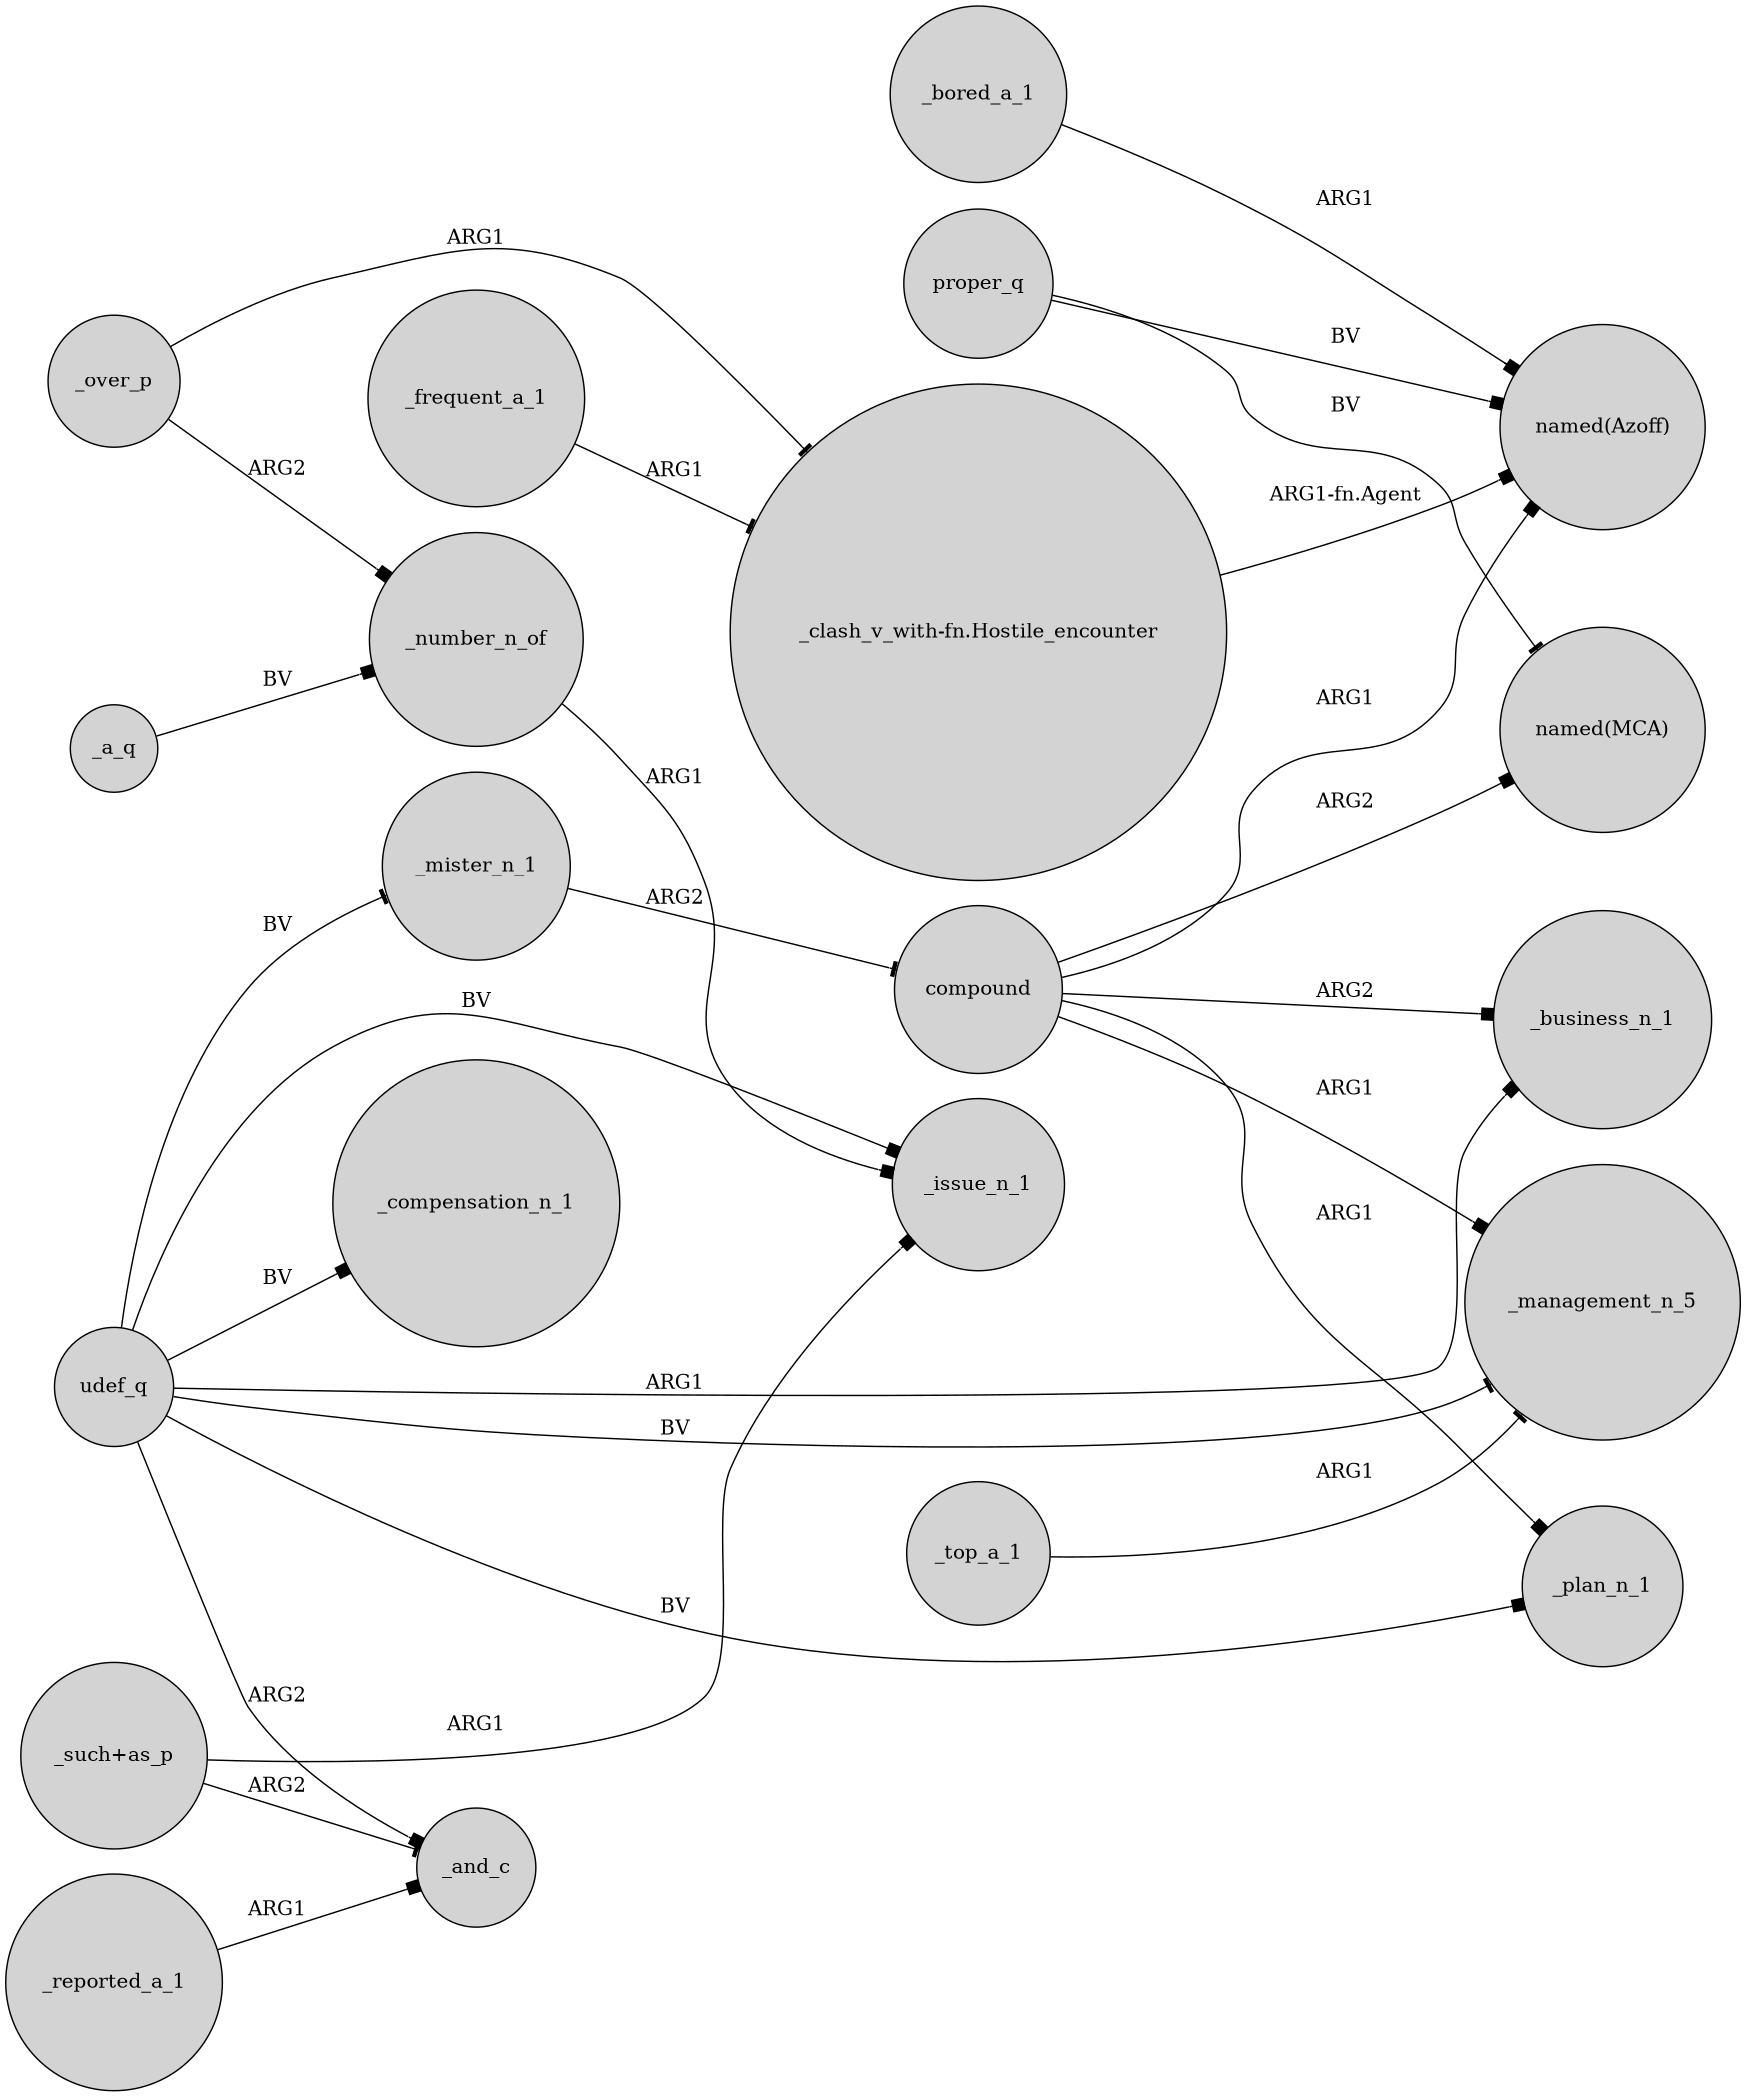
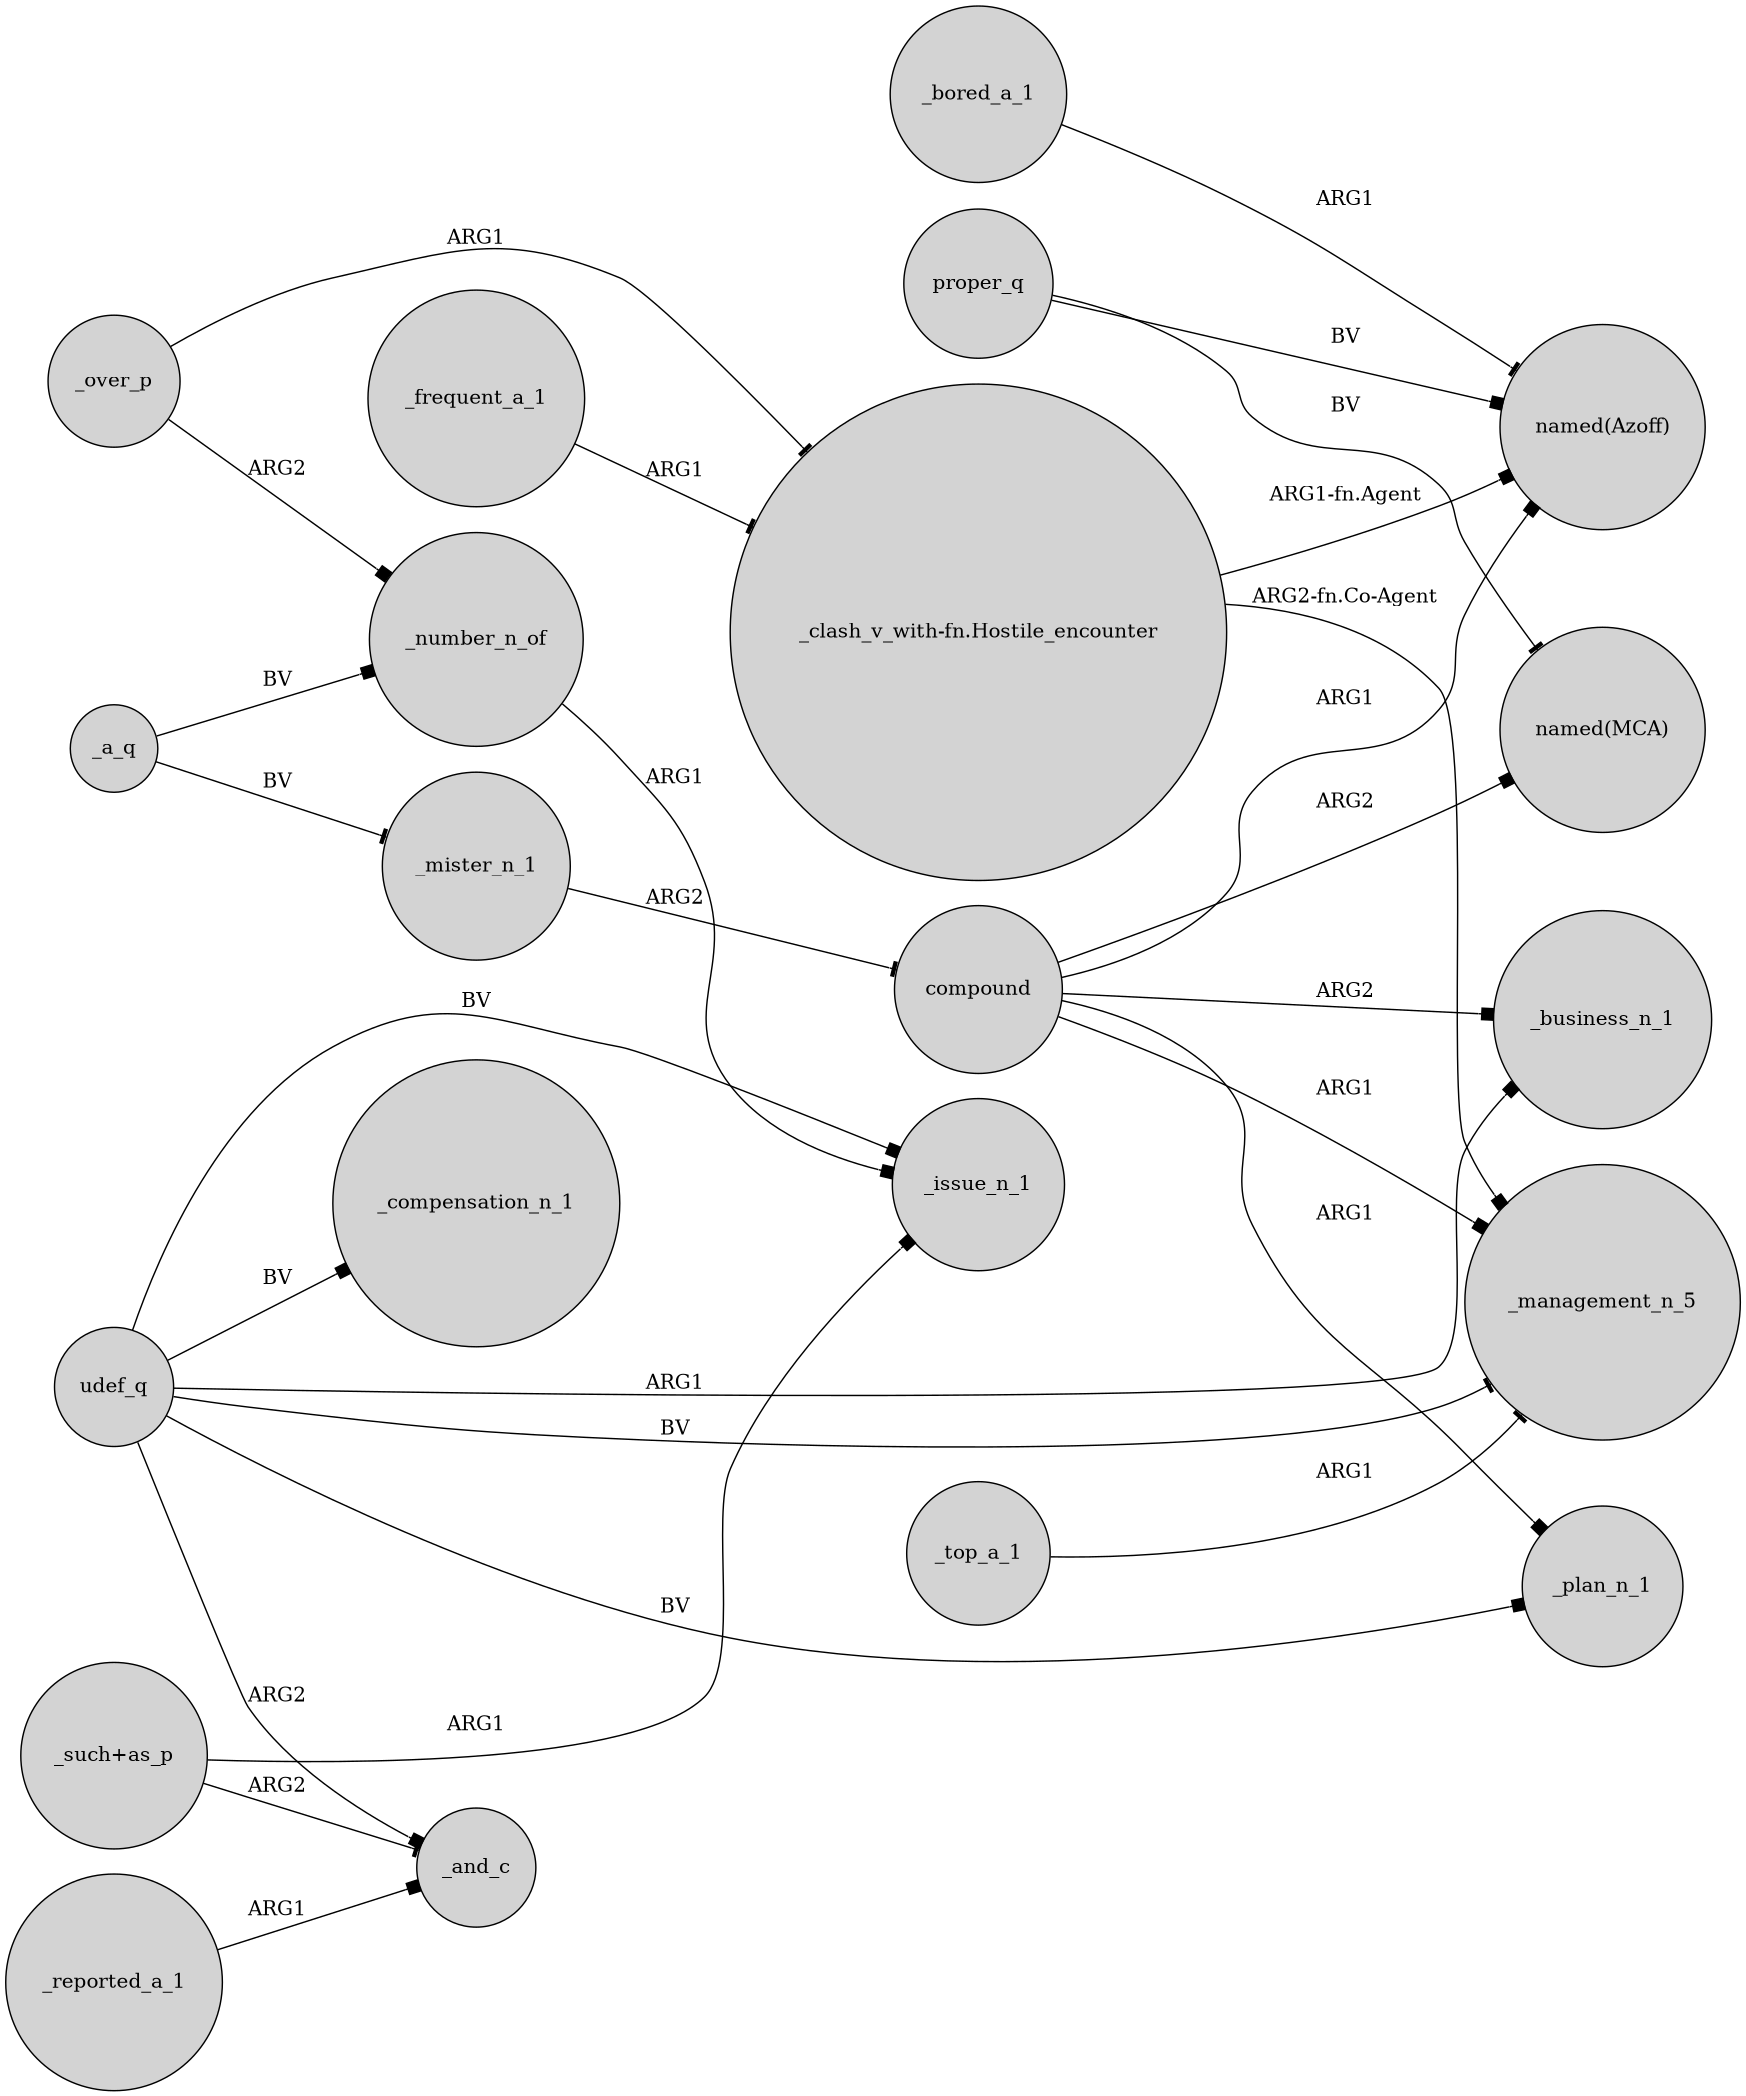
edge "_bored_a_1" -> "named(Azoff)": arrowhead box -> tee
edge "_clash_v_with-fn.Hostile_encounter" -> "_management_n_5": added, label "ARG2-fn.Co-Agent"
edge "udef_q" -> "_mister_n_1": now "_a_q" -> "_mister_n_1"
